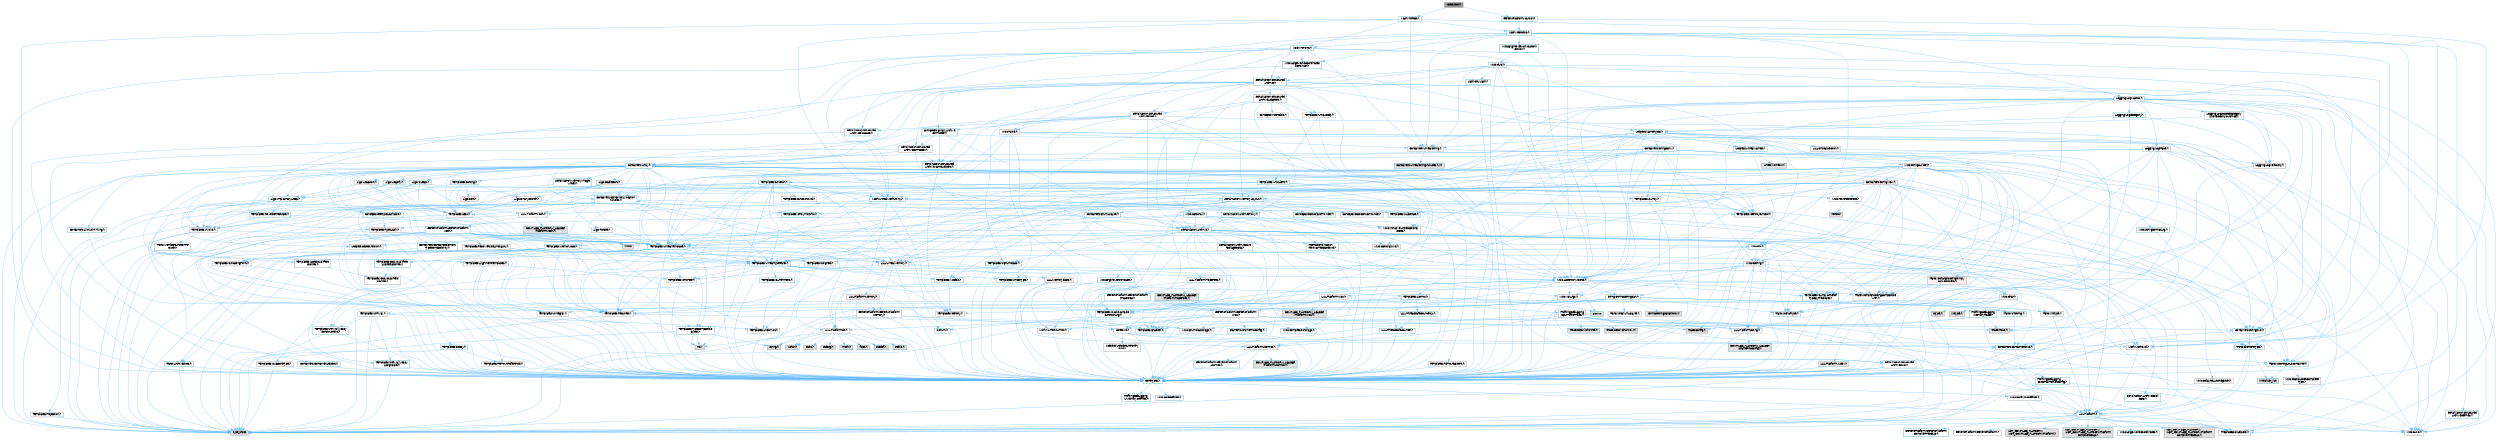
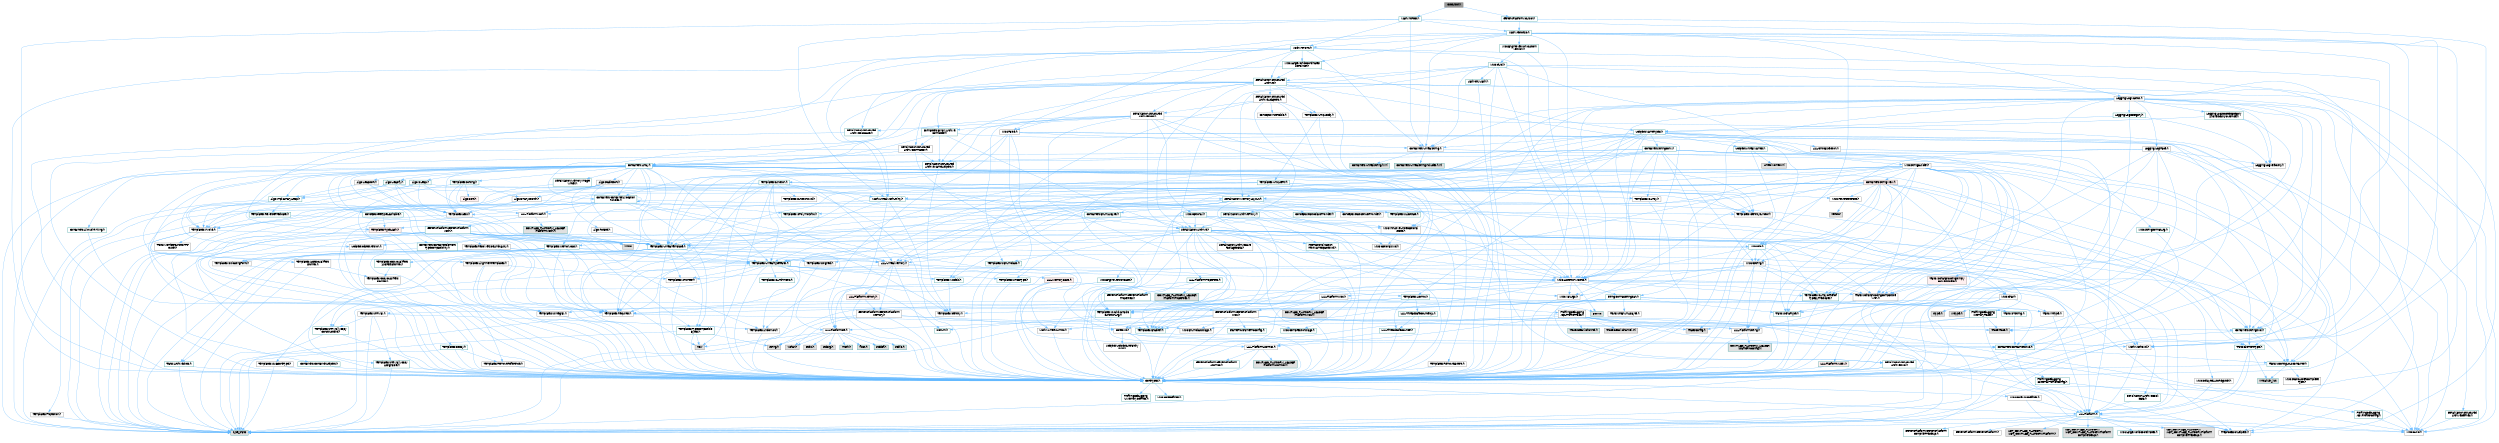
node "Containers/UnrealString.h.inl": added
node "FormatStringSanErrors.inl": removed
node "ProfilingDebugging /CsvProfilerConfig.h": added
